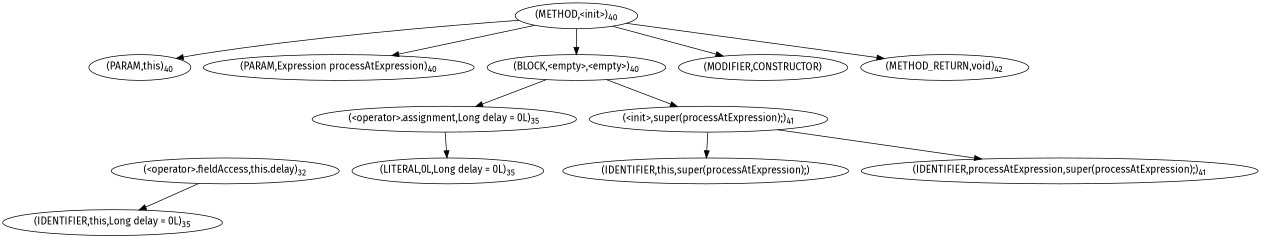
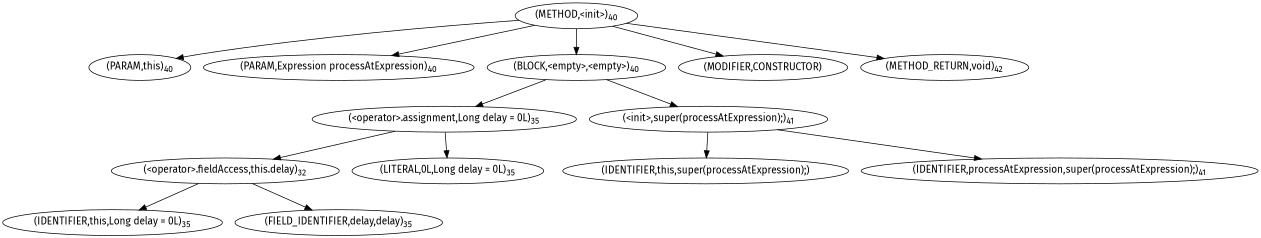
edge "(<operator>.assignment,Long delay = 0L)" -> "(<operator>.fieldAccess,this.delay)": added
node "(FIELD_IDENTIFIER,delay,delay)": added
